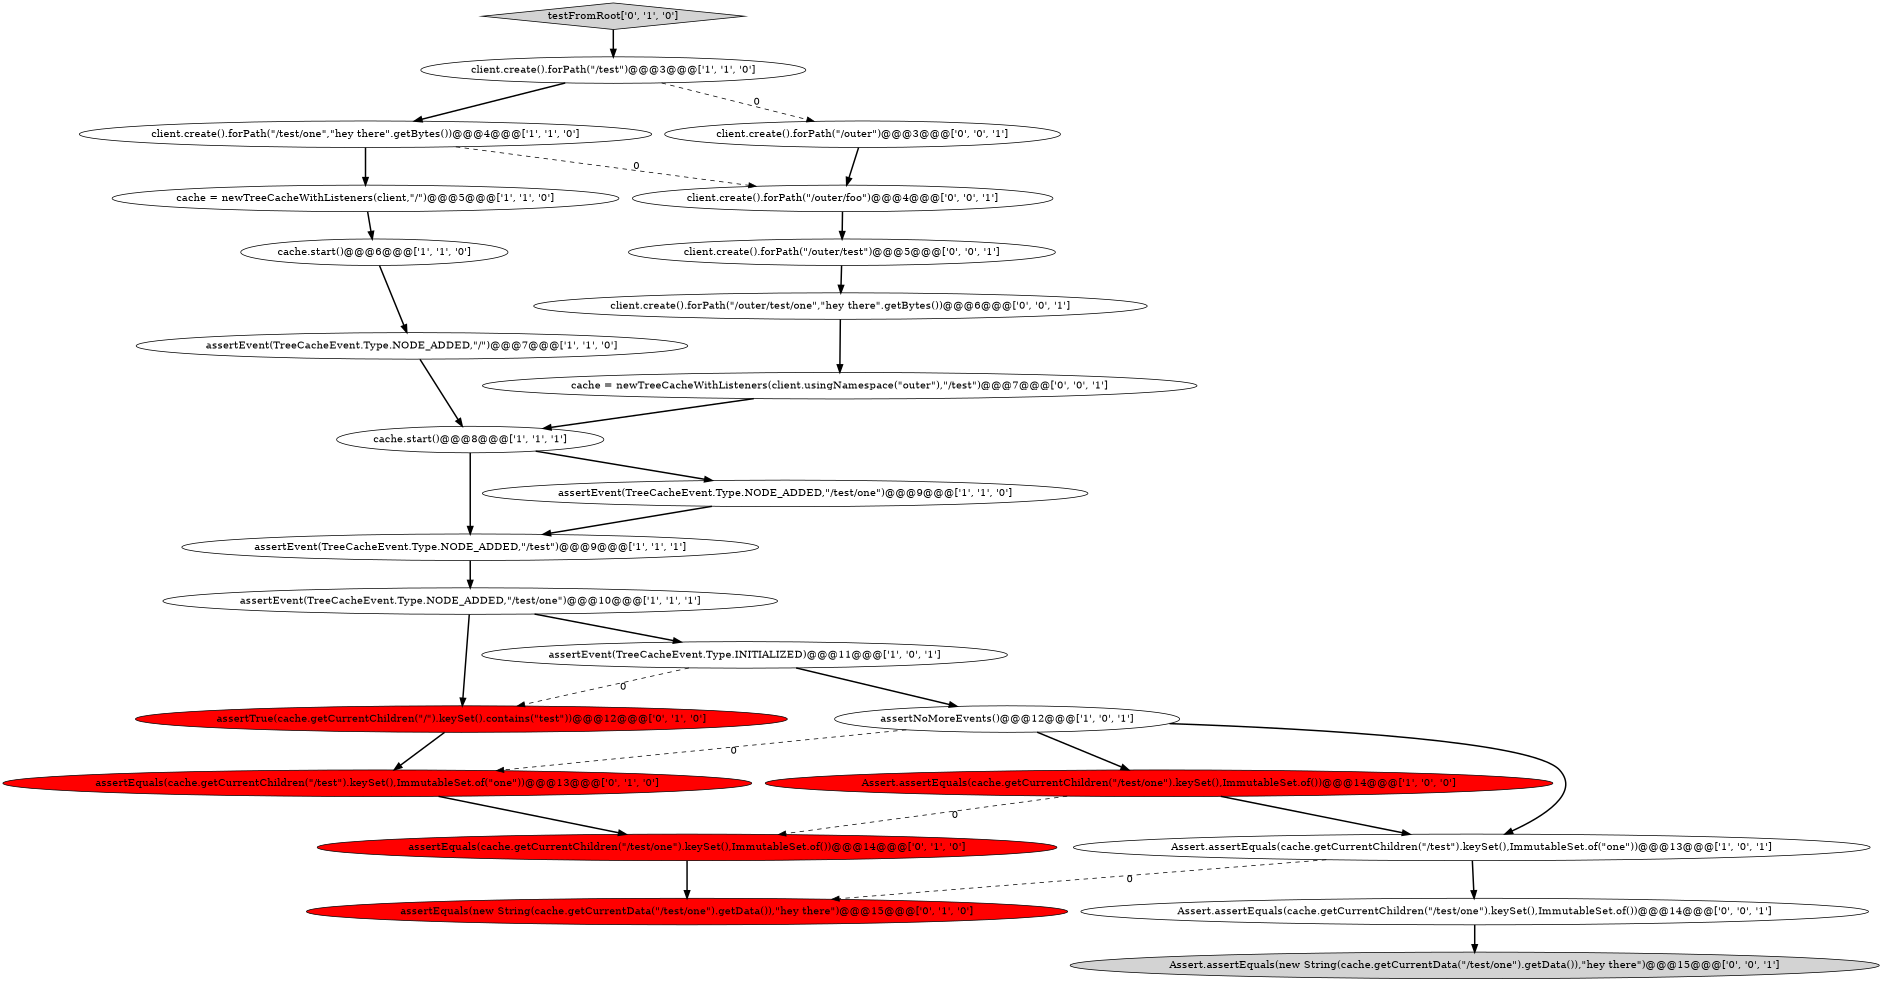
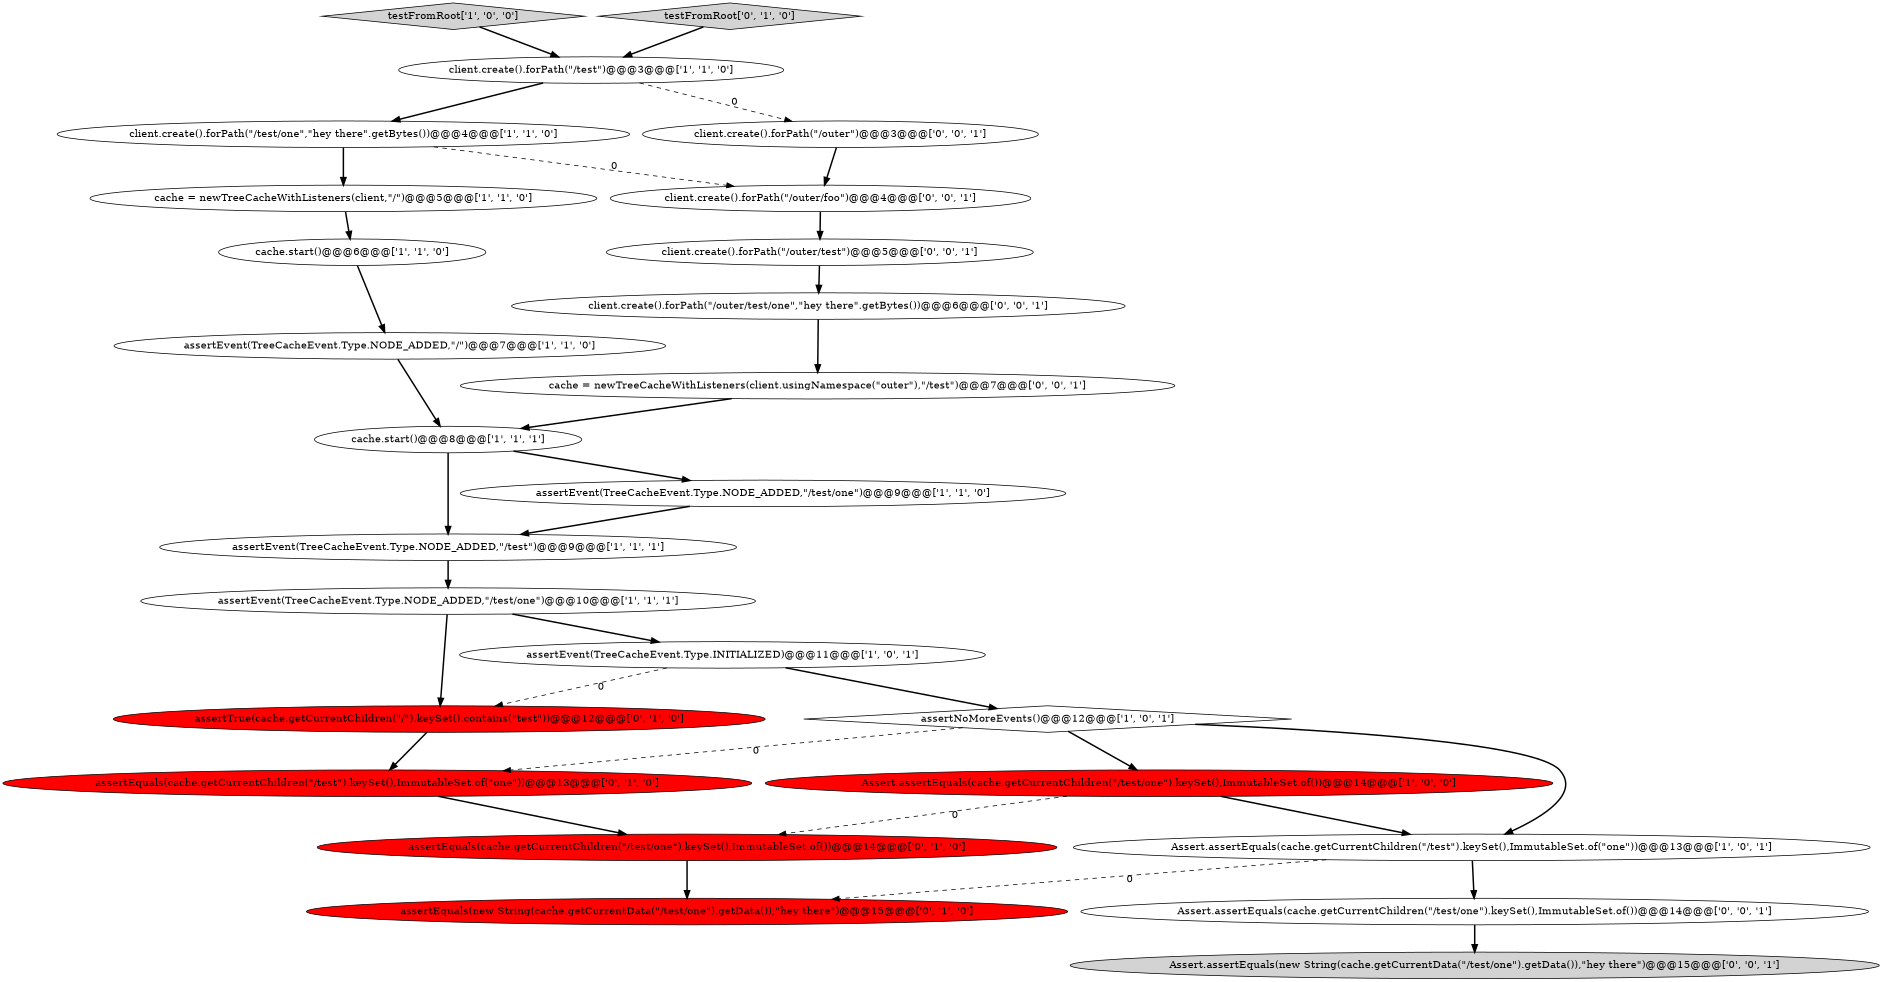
node "testFromRoot['1', '0', '0']": added
node "assertNoMoreEvents()@@@12@@@['1', '0', '1']": shape ellipse -> diamond
